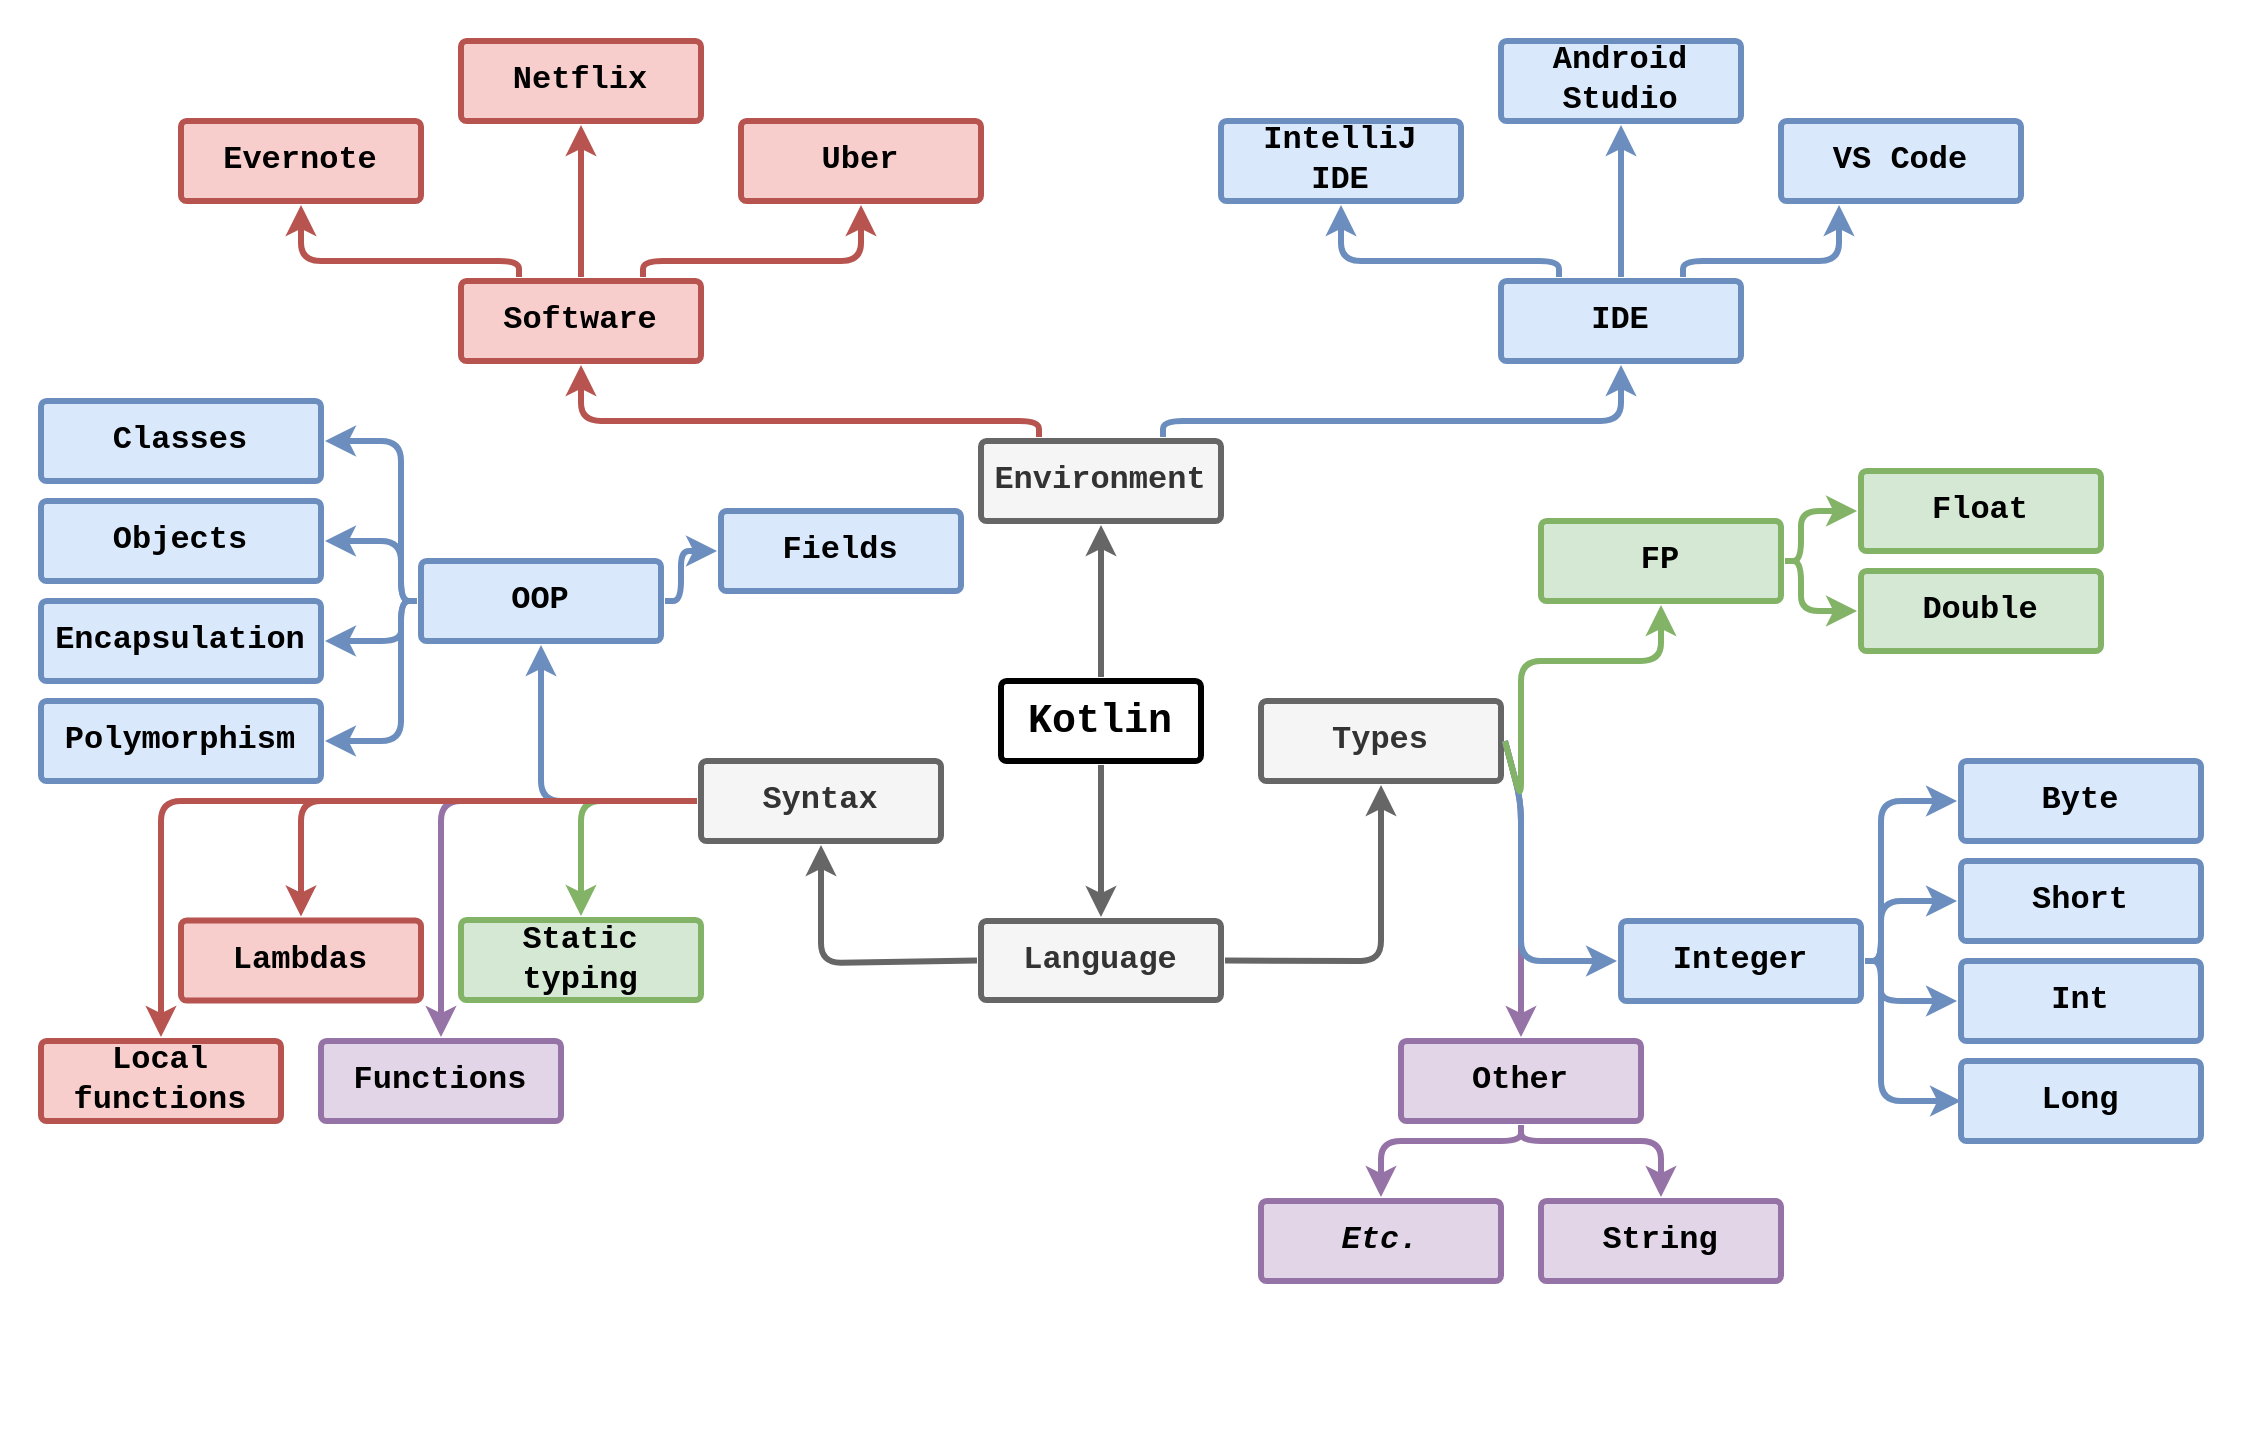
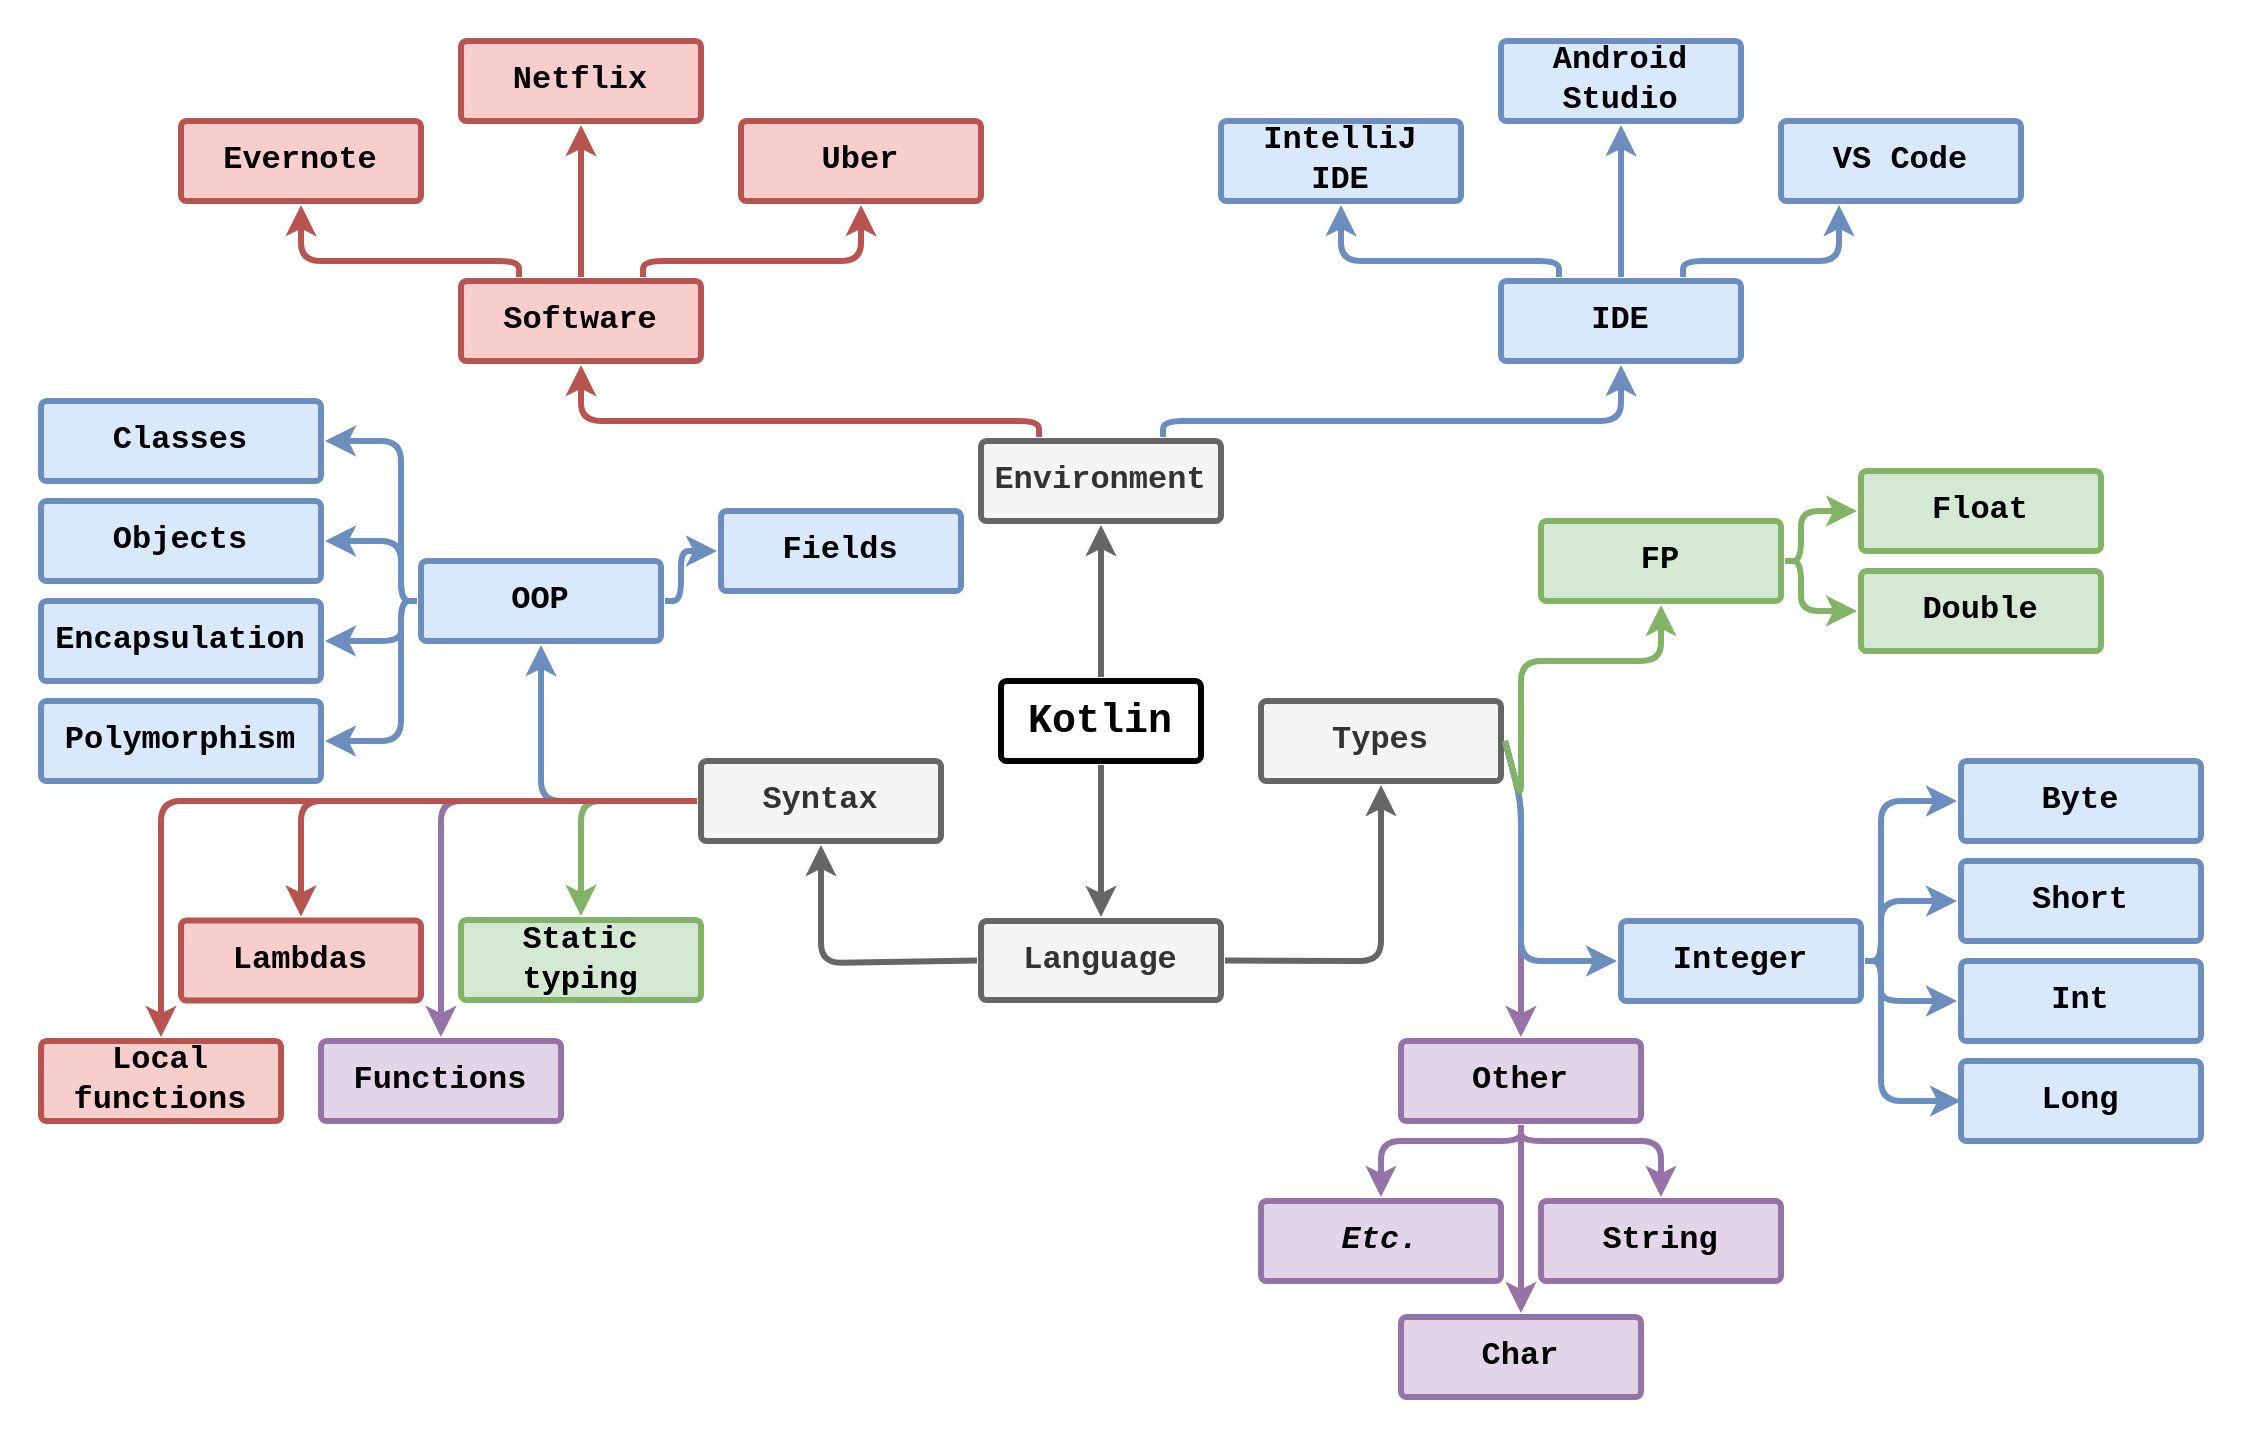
edge "Other" -> "Char": added
node "Char": added
